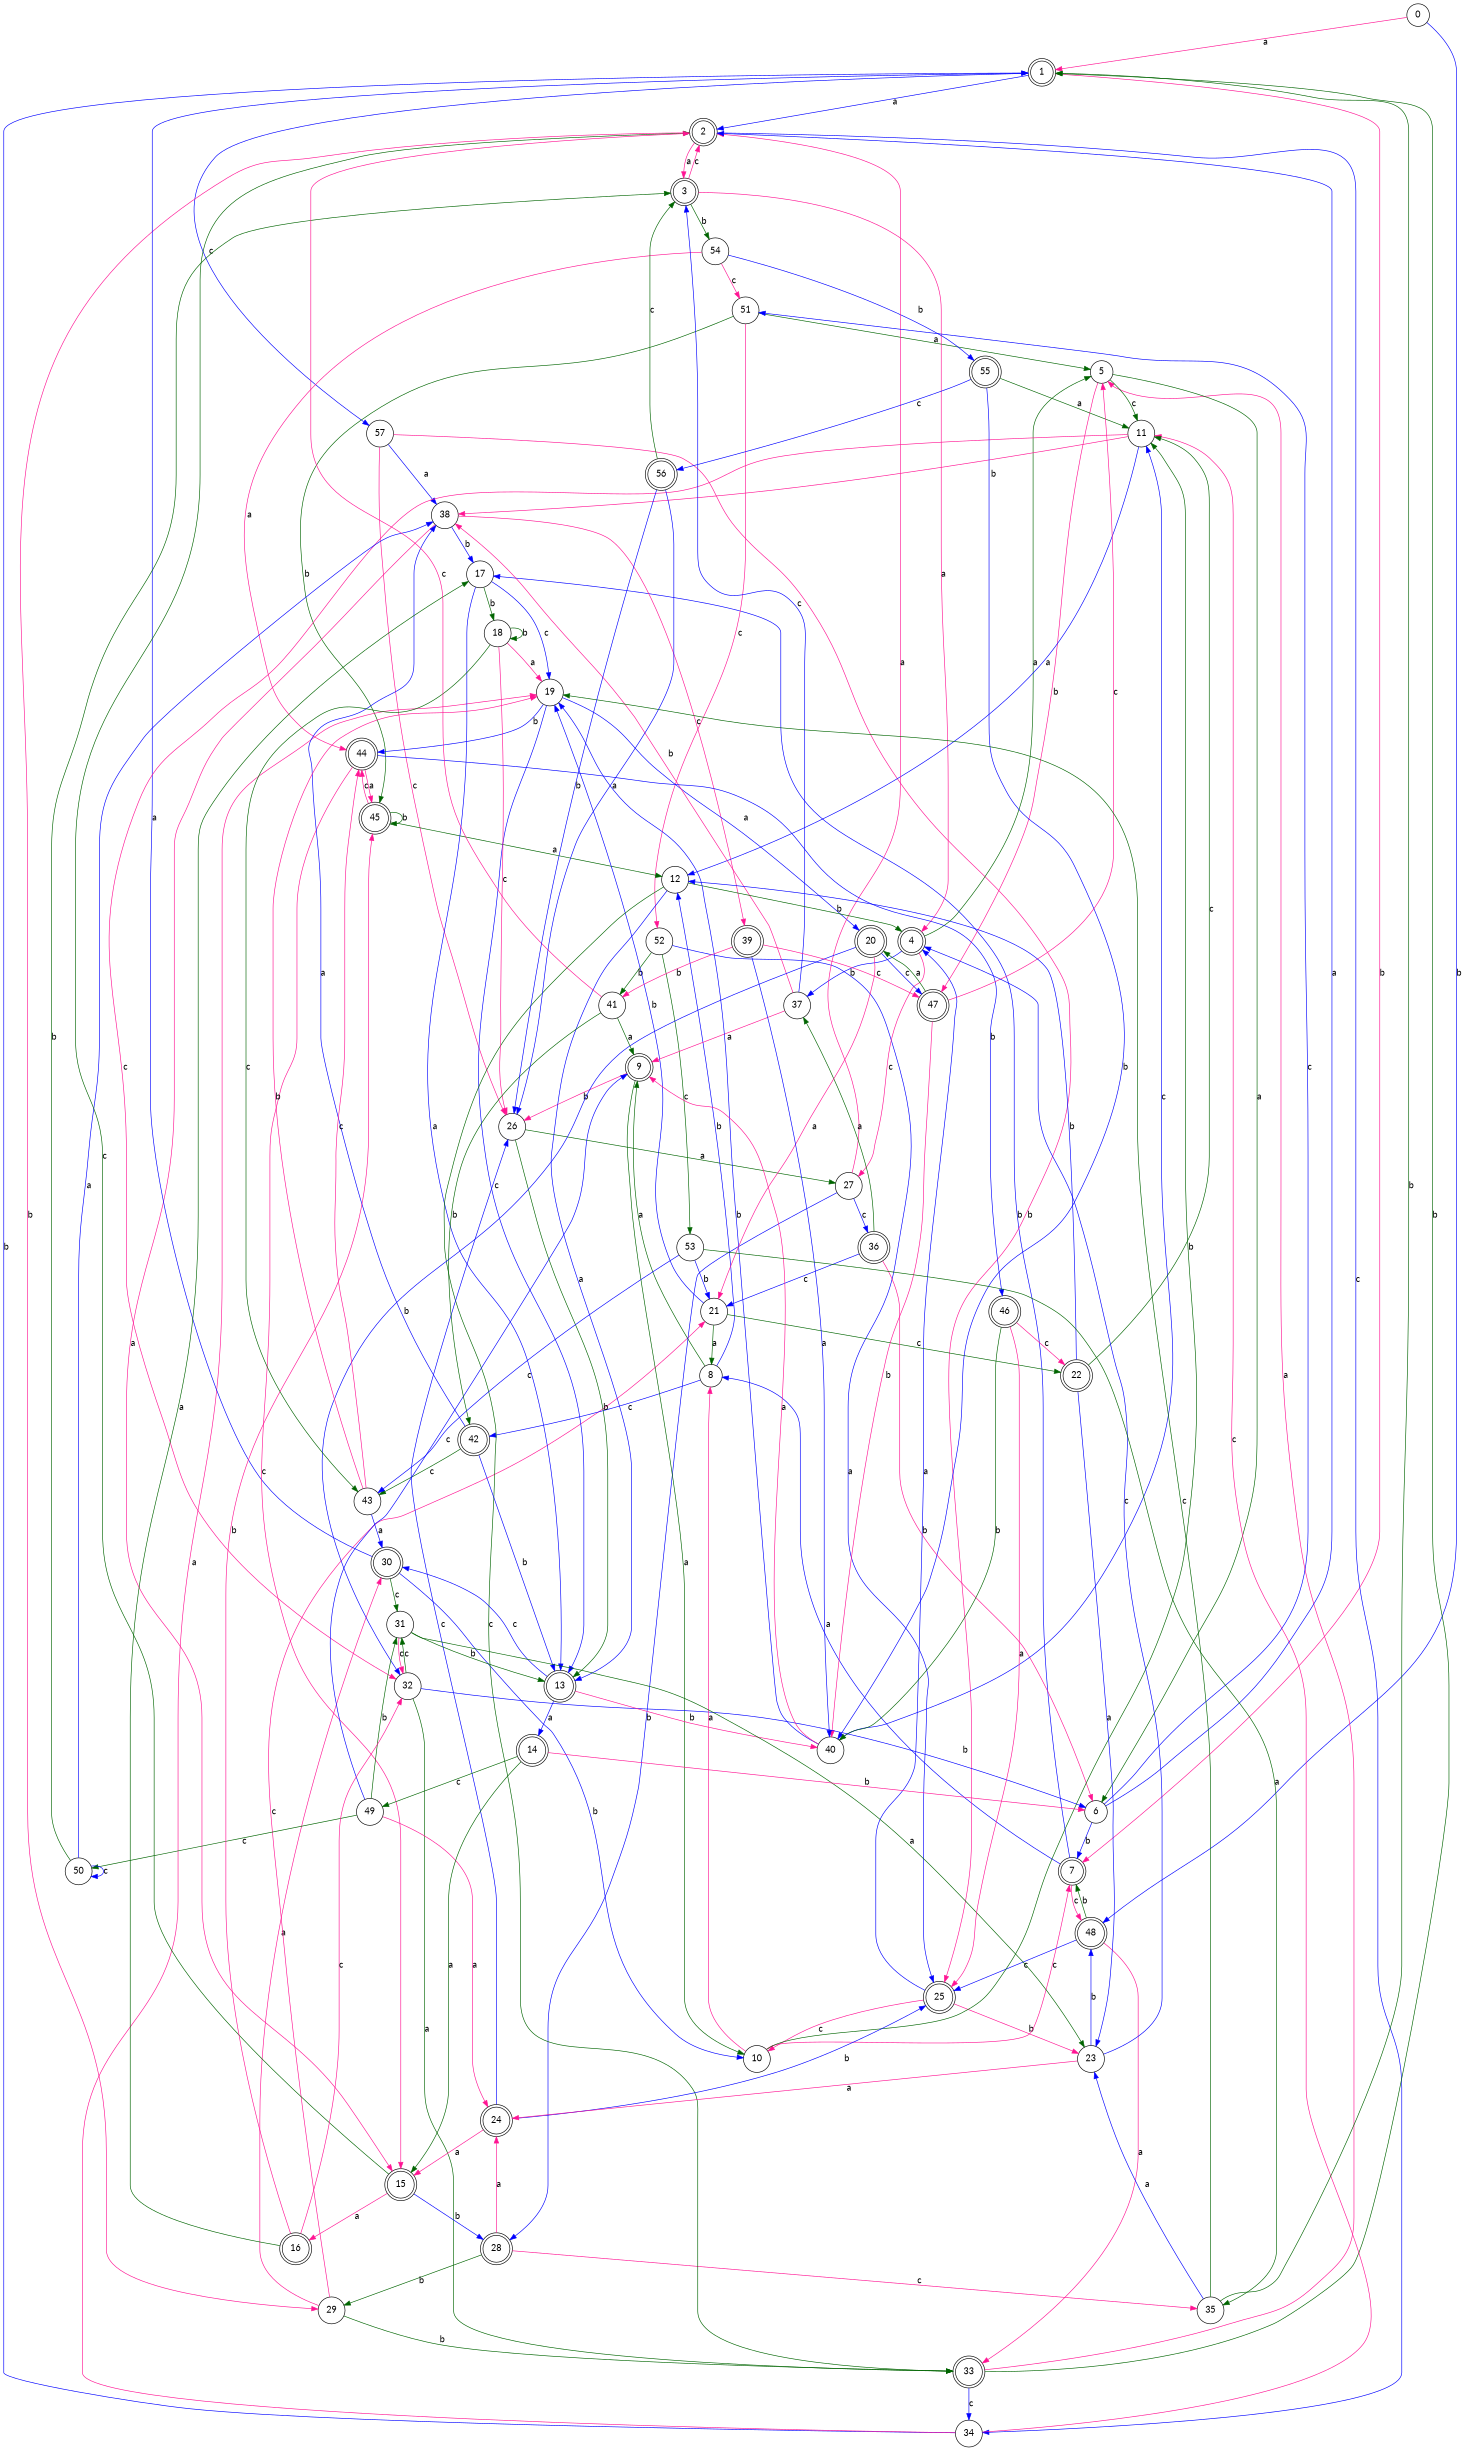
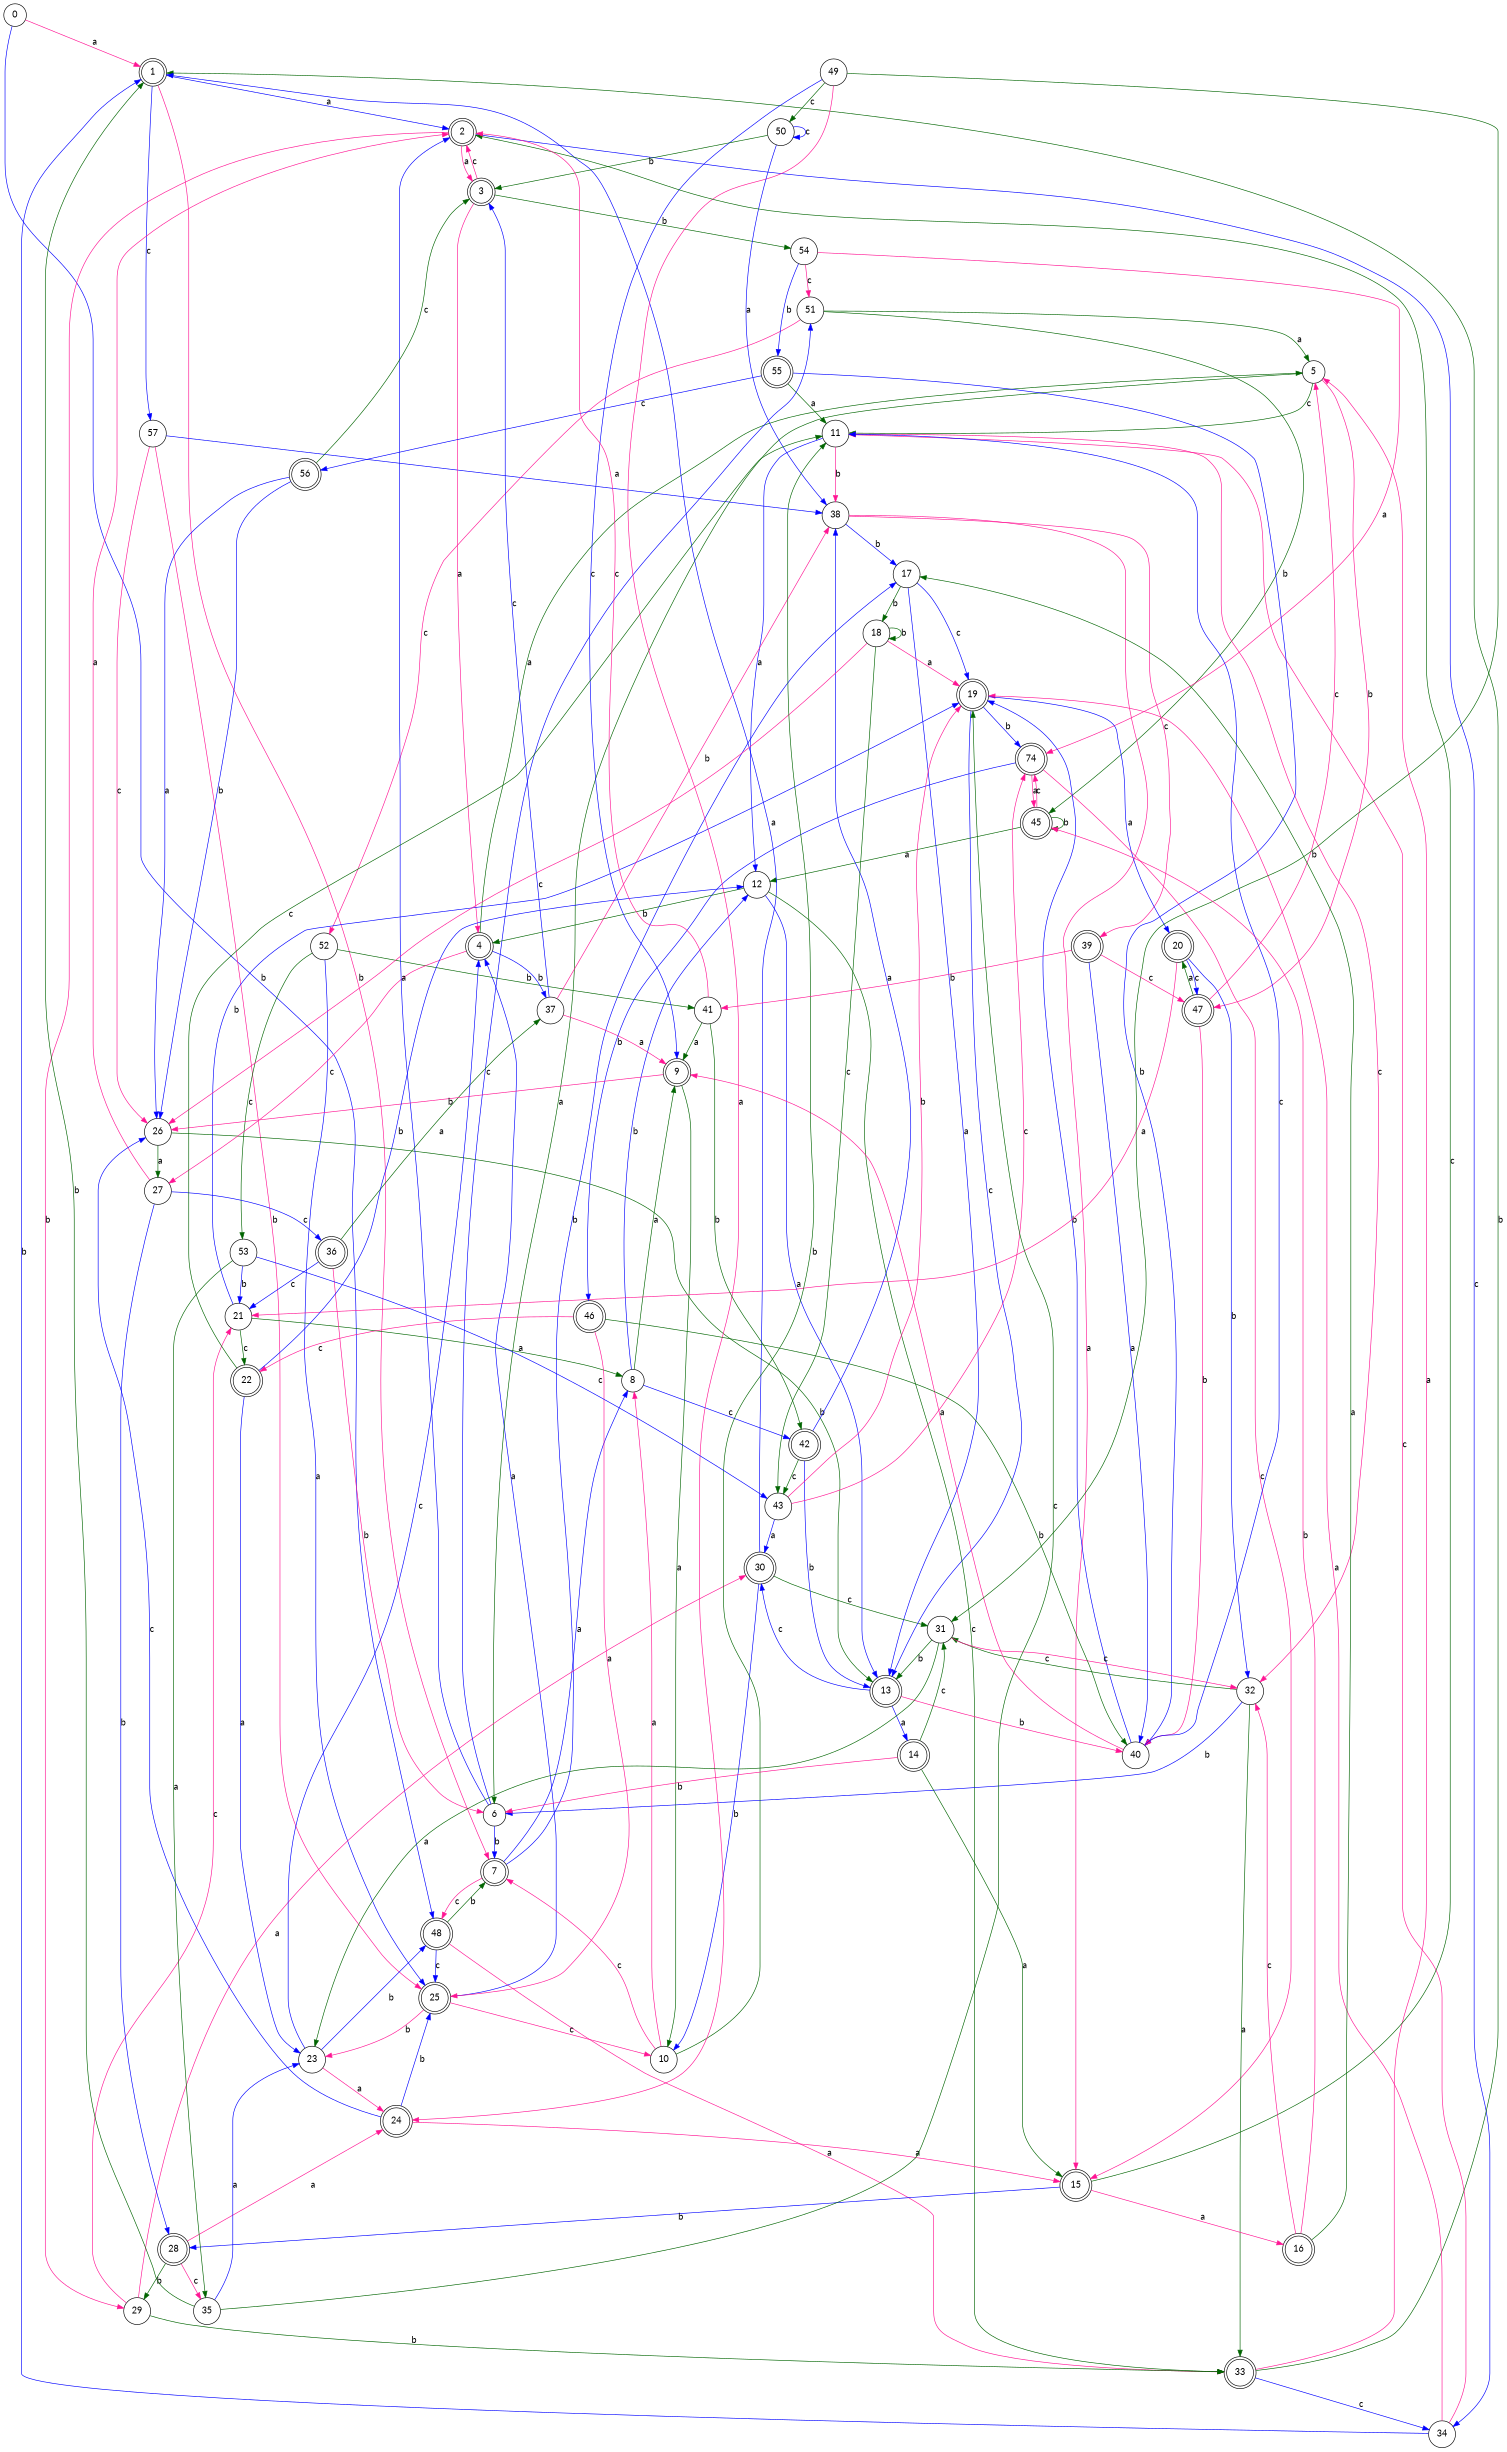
node "19": shape circle -> doublecircle
node "44": label "44" -> "74"
edge "14" -> "49": now "14" -> "31"
